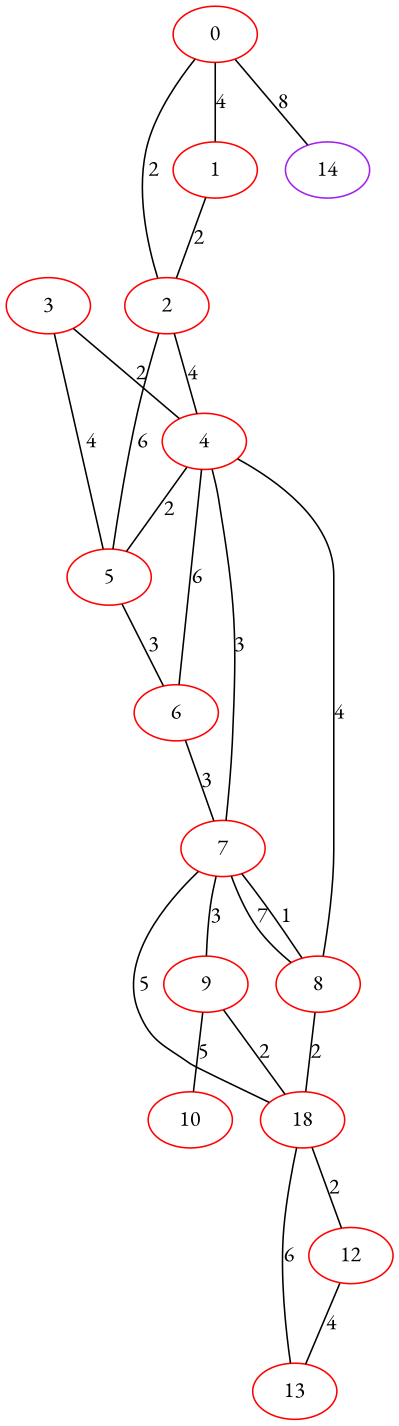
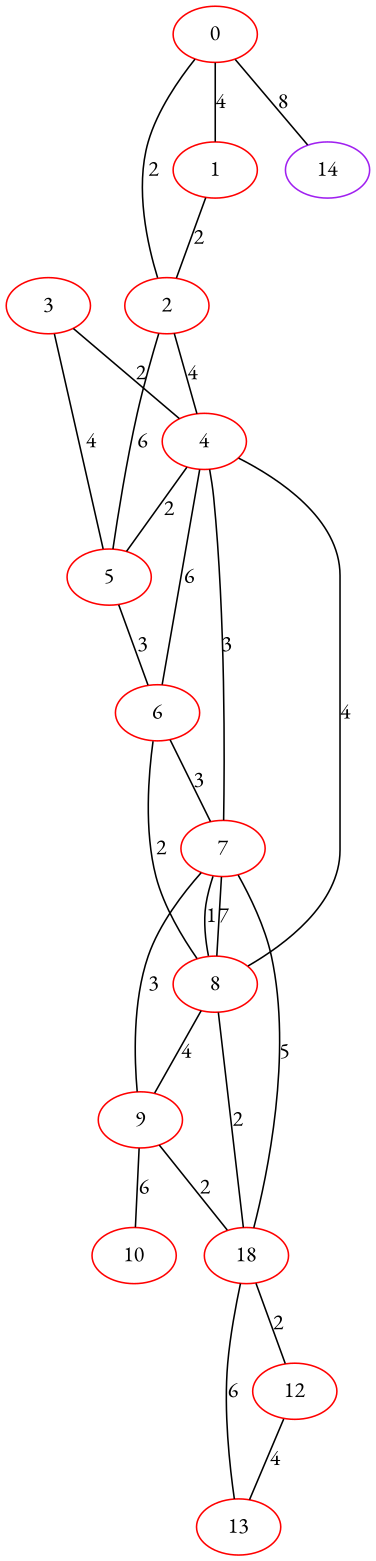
edge "6" -- "8": added, label "2"
edge "8" -- "9": added, label "4"
edge "9" -- "10": label "5" -> "6"
